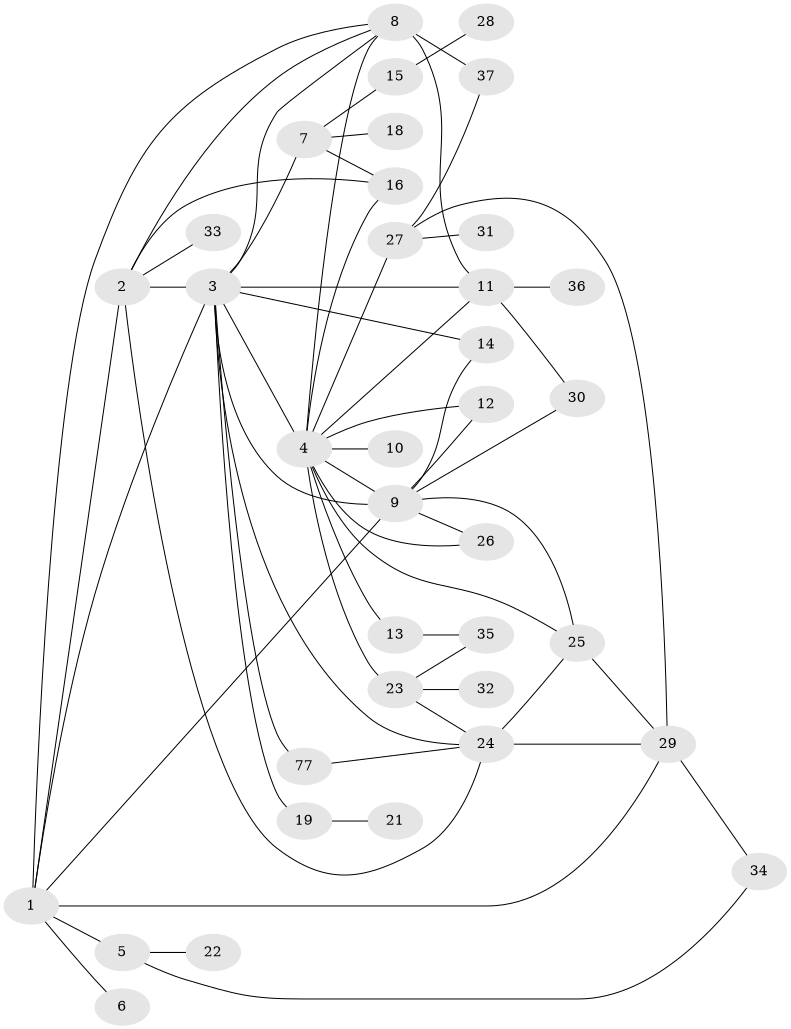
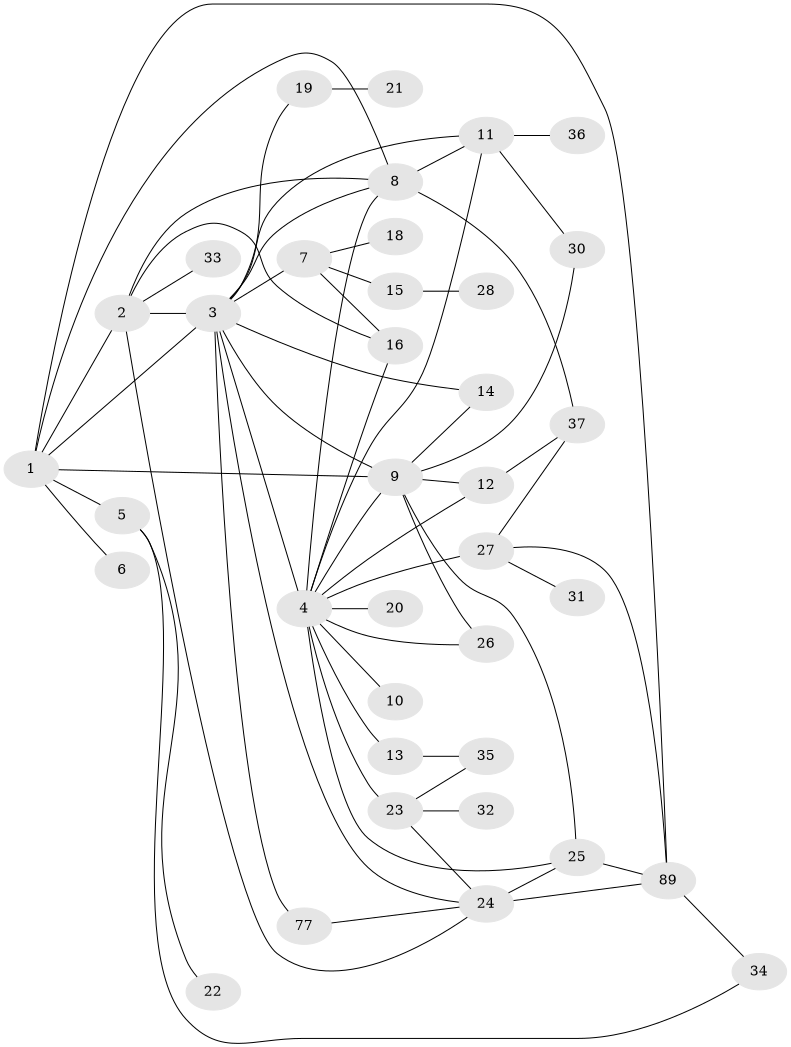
edge "37" -- "12": added
node "20": added
node "29": label "29" -> "89"
